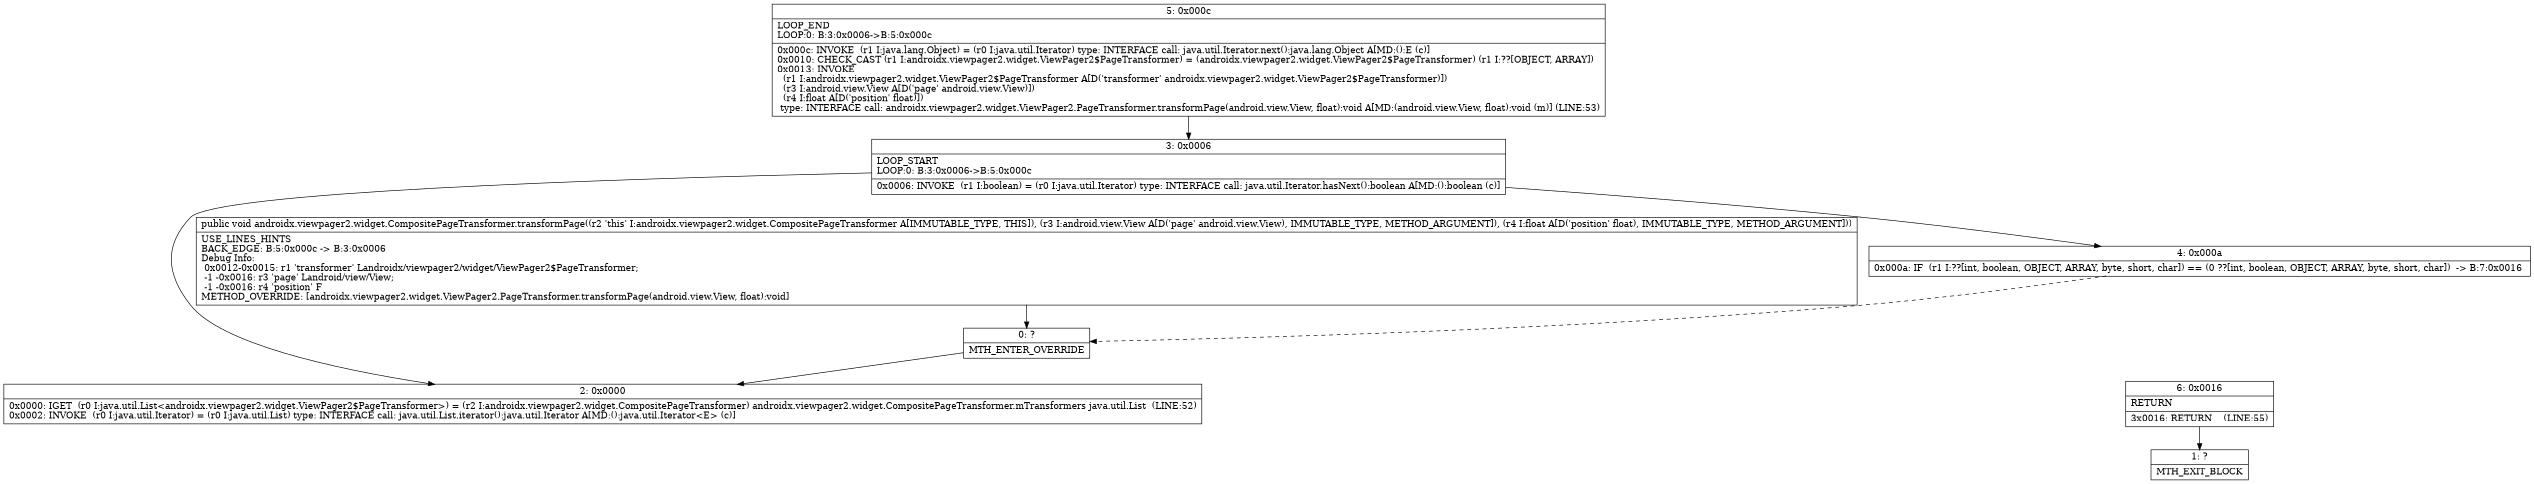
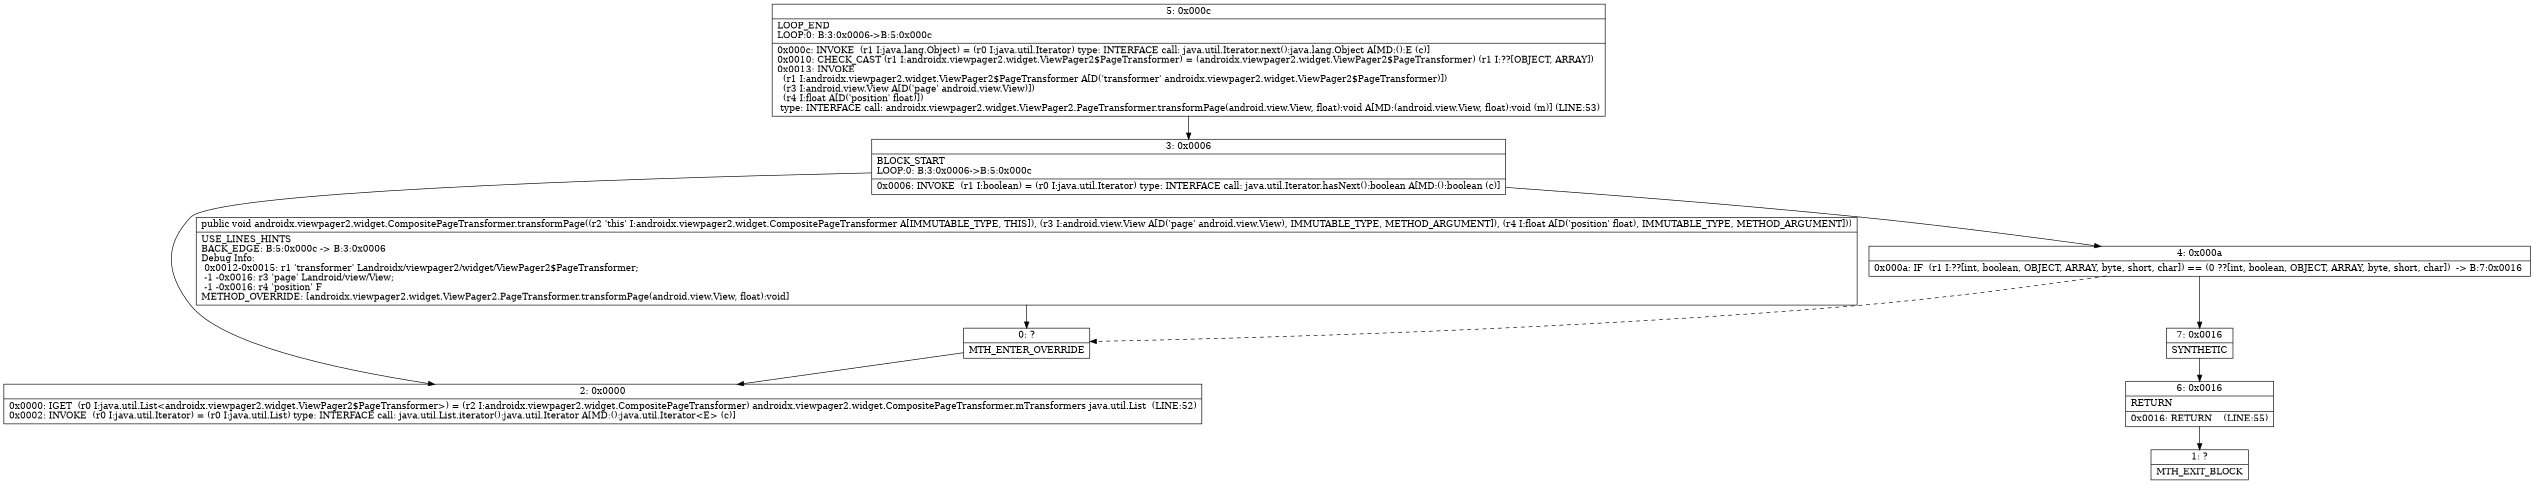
node "3: 0x0006": text "LOOP_START" -> "BLOCK_START"
node "7: 0x0016": added
node "6: 0x0016": text "3x0016: RETURN    (LINE:55)" -> "0x0016: RETURN    (LINE:55)"
